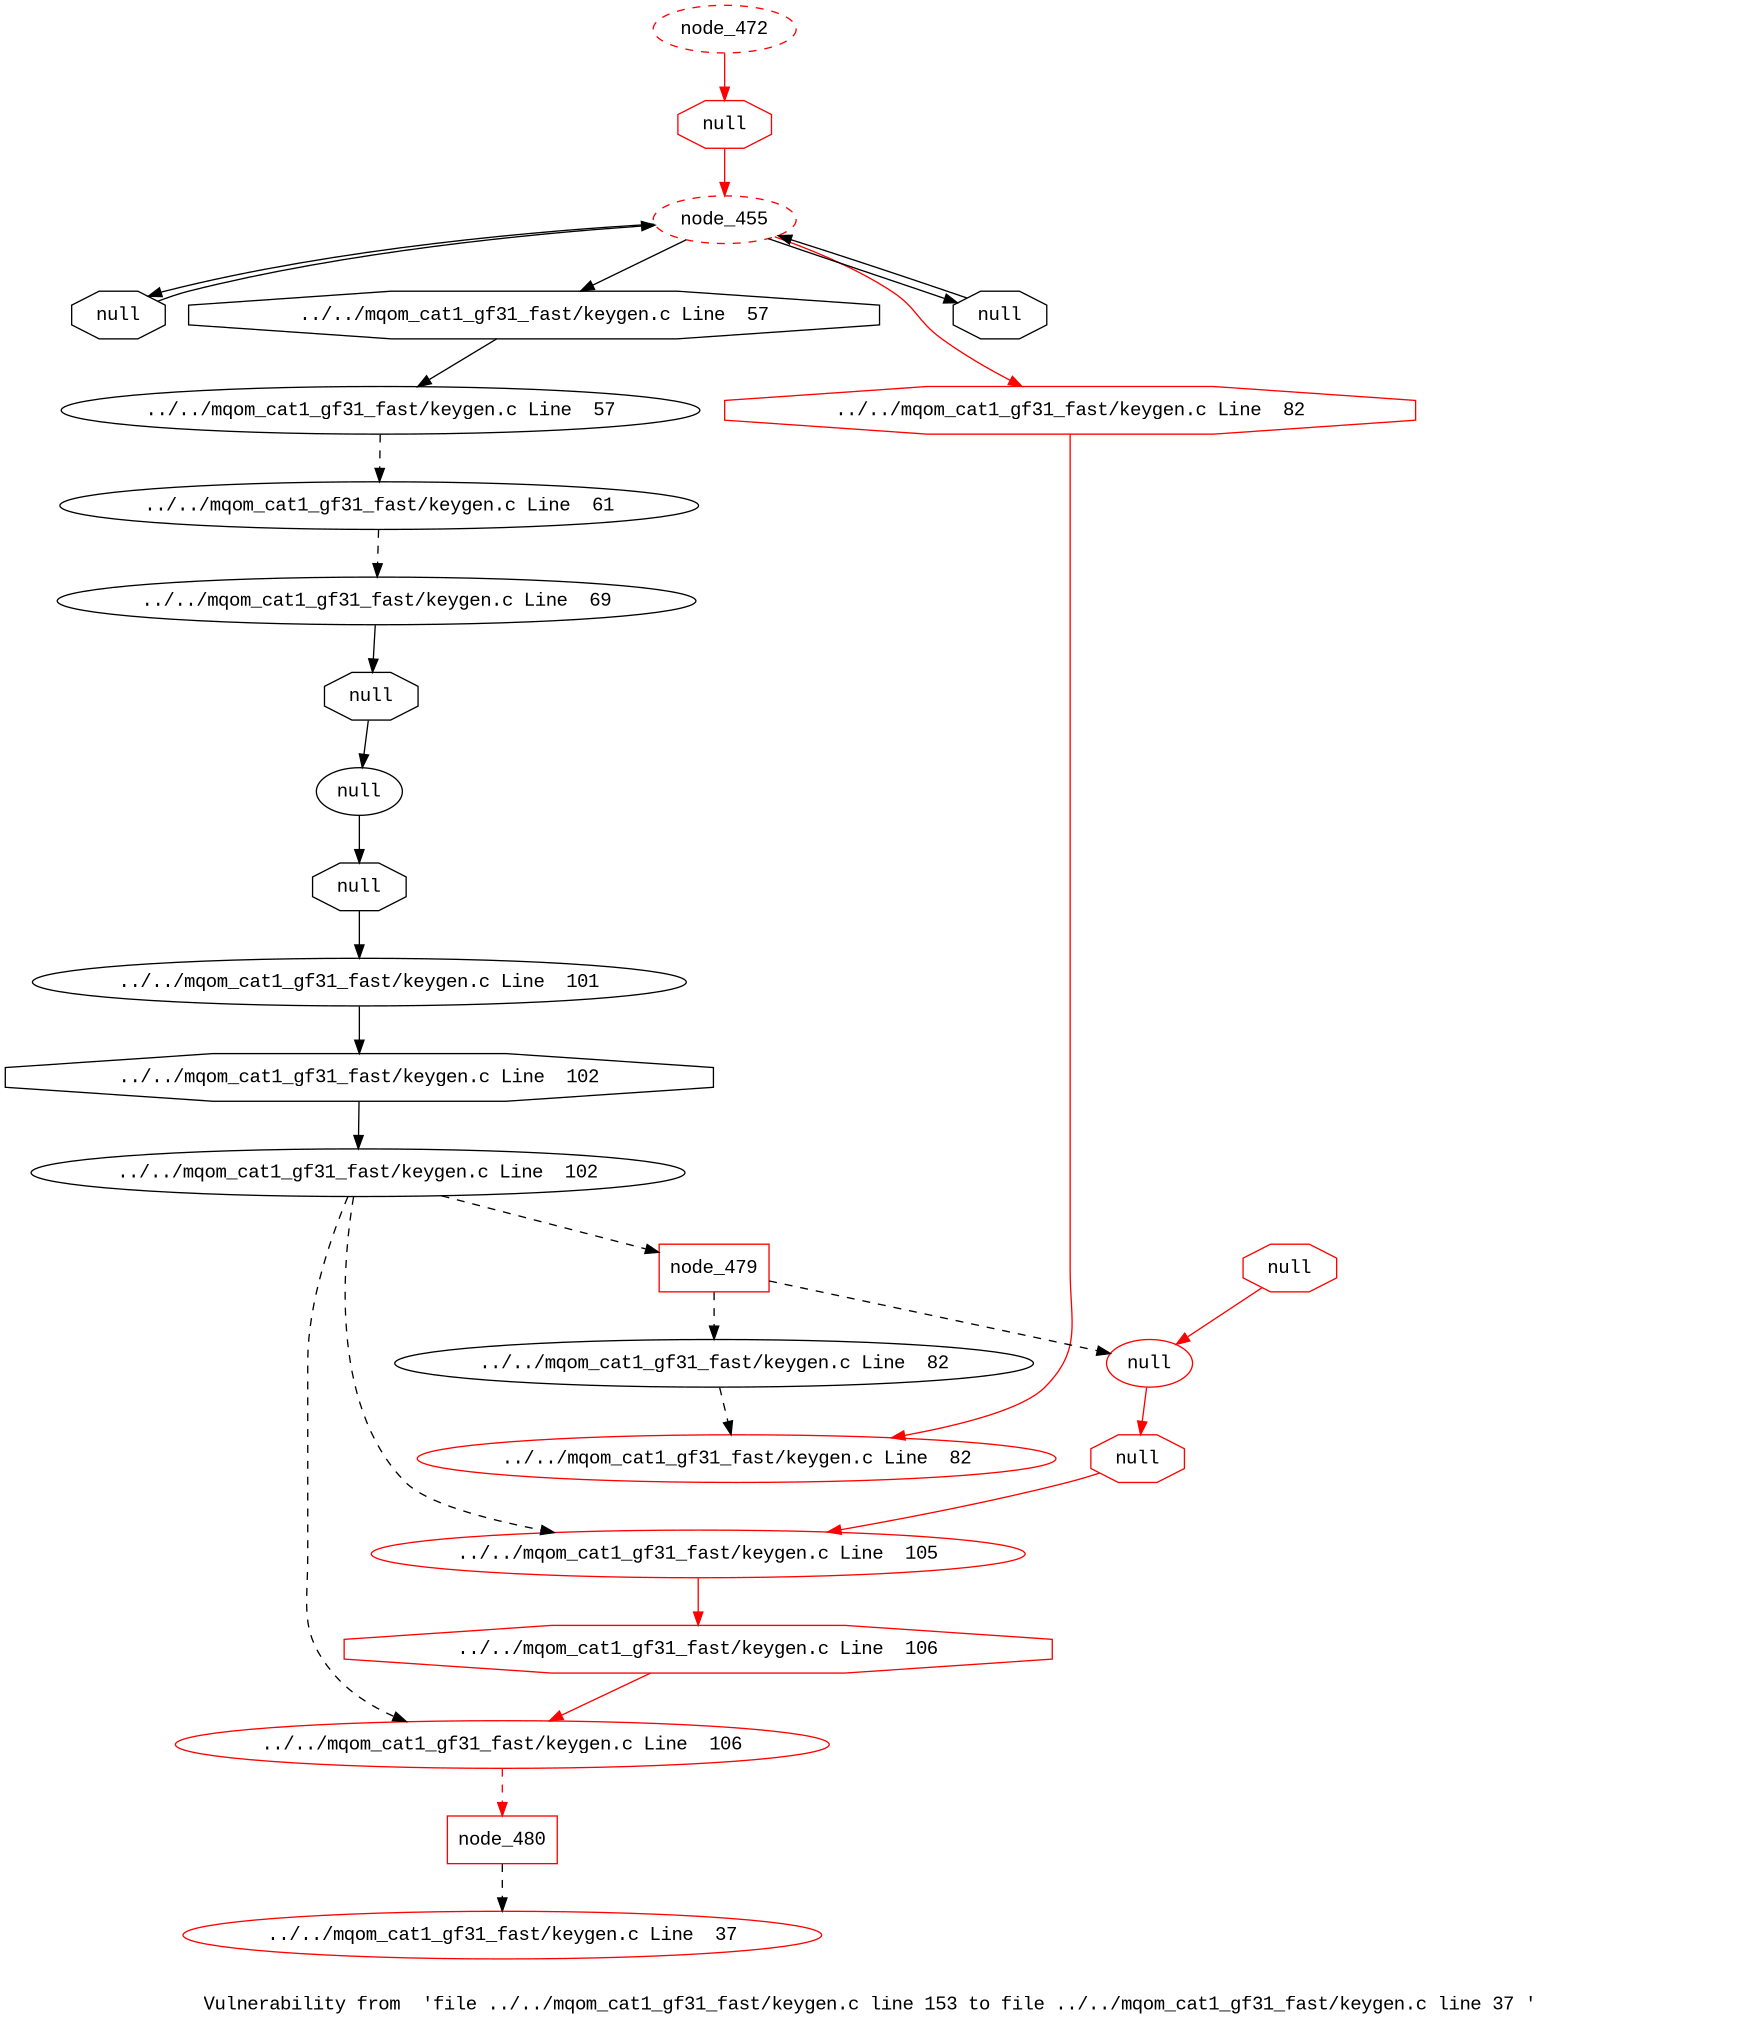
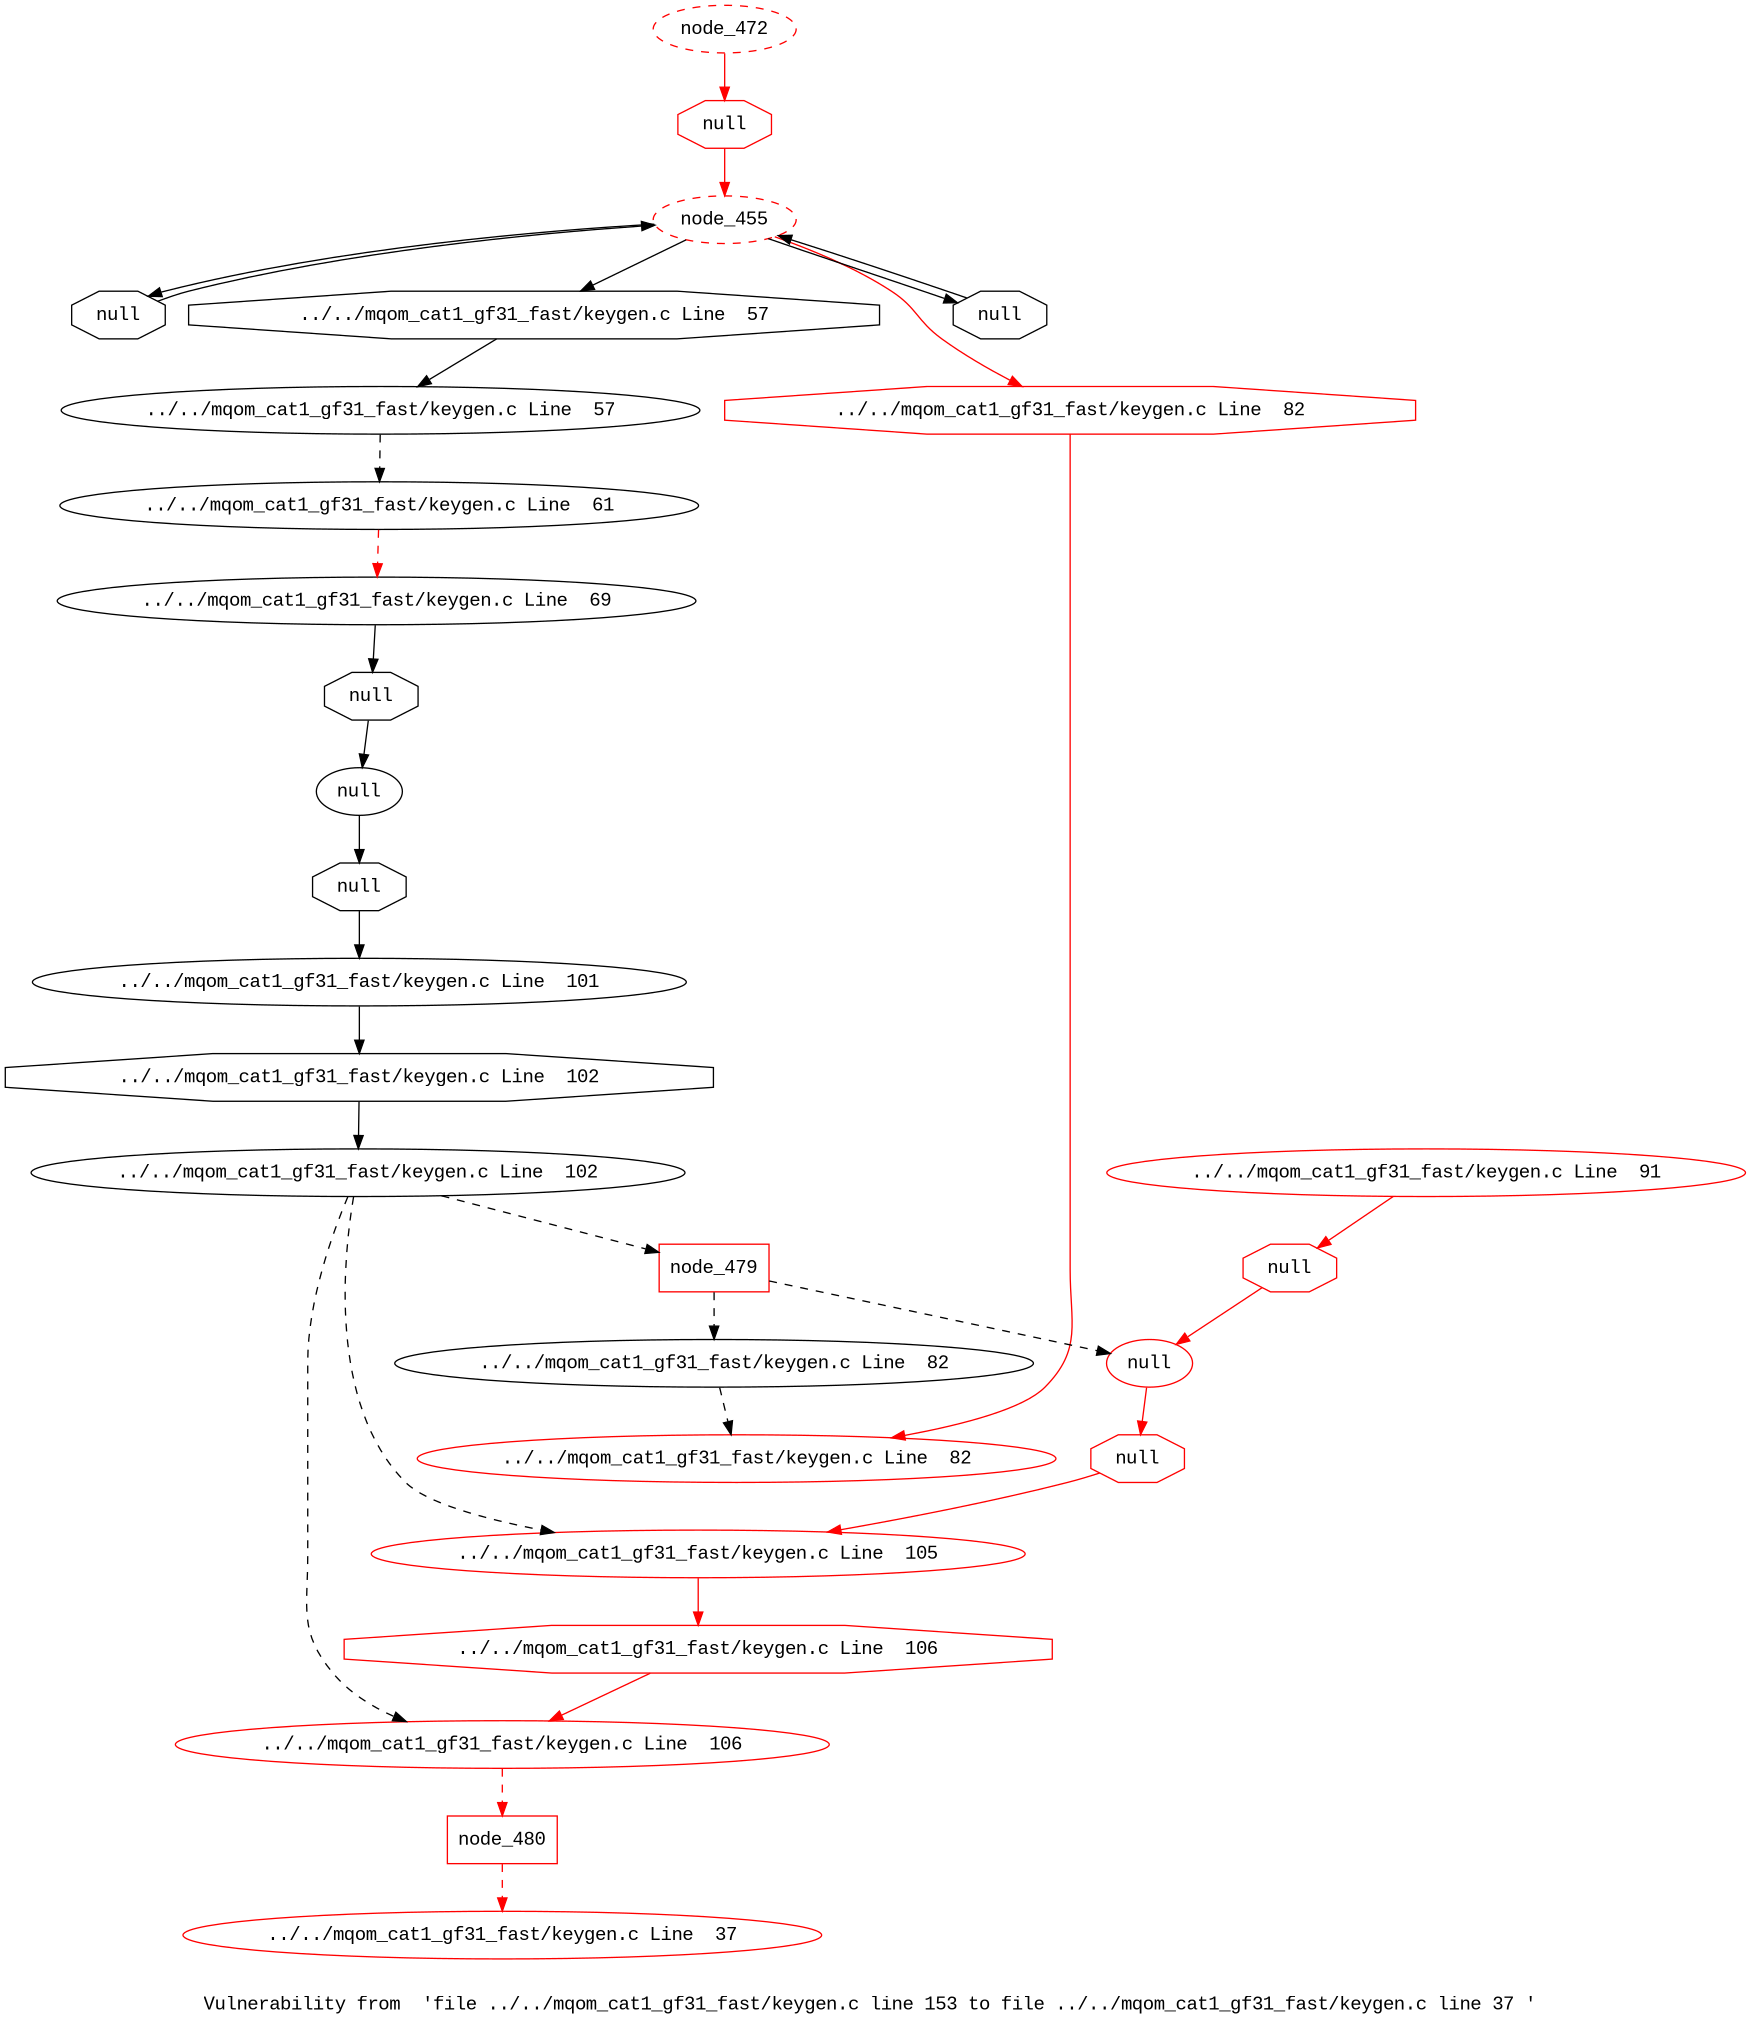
edge "../../mqom_cat1_gf31_fast/keygen.c Line  61" -> "../../mqom_cat1_gf31_fast/keygen.c Line  69": color black -> red
node "../../mqom_cat1_gf31_fast/keygen.c Line  91": added
edge "node_480" -> "../../mqom_cat1_gf31_fast/keygen.c Line  37": color black -> red
